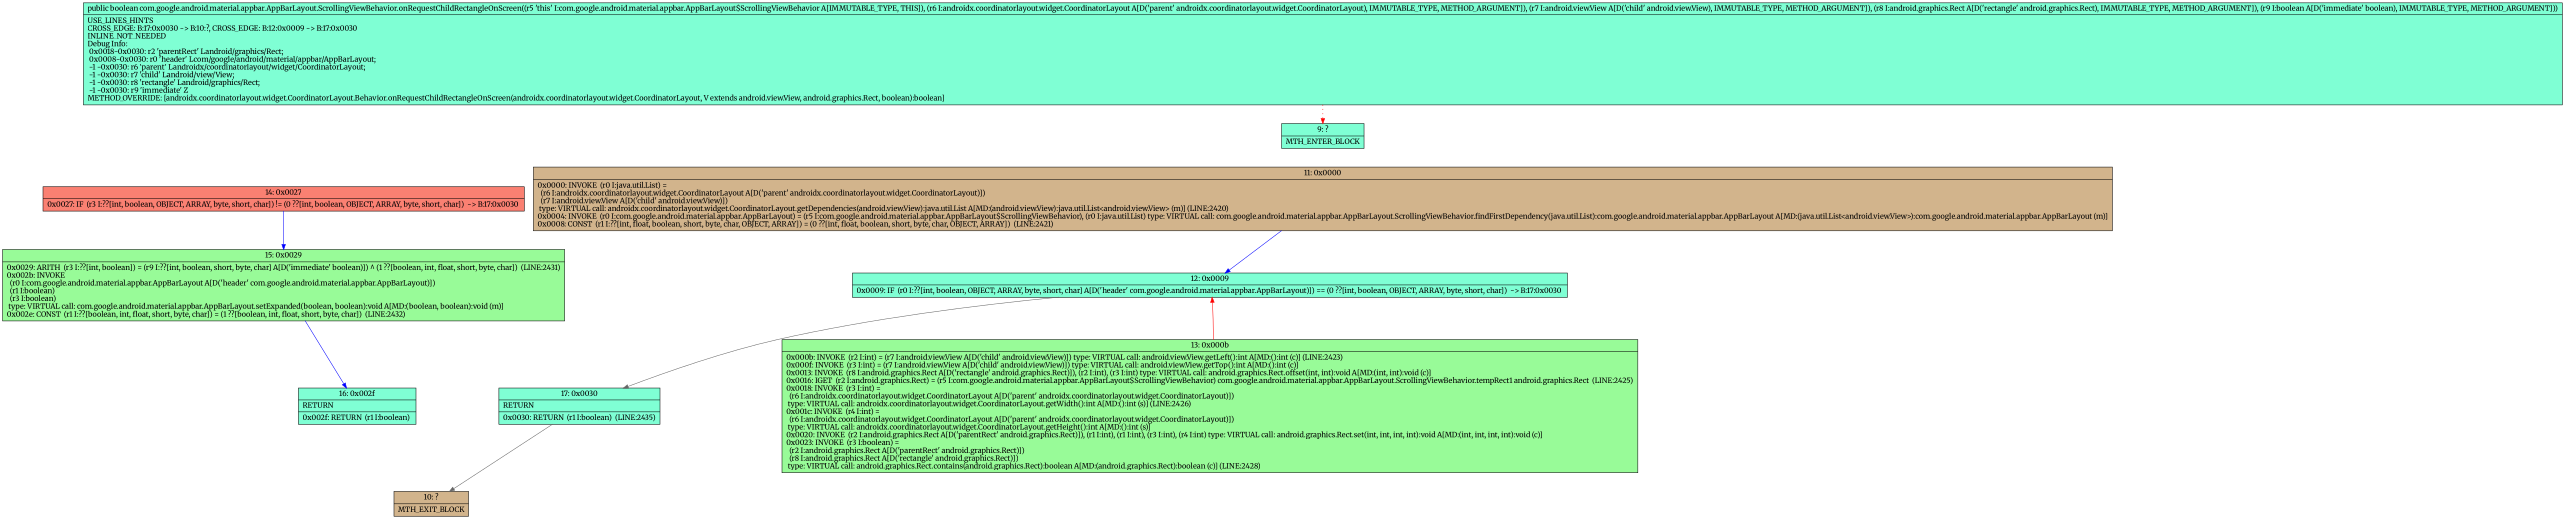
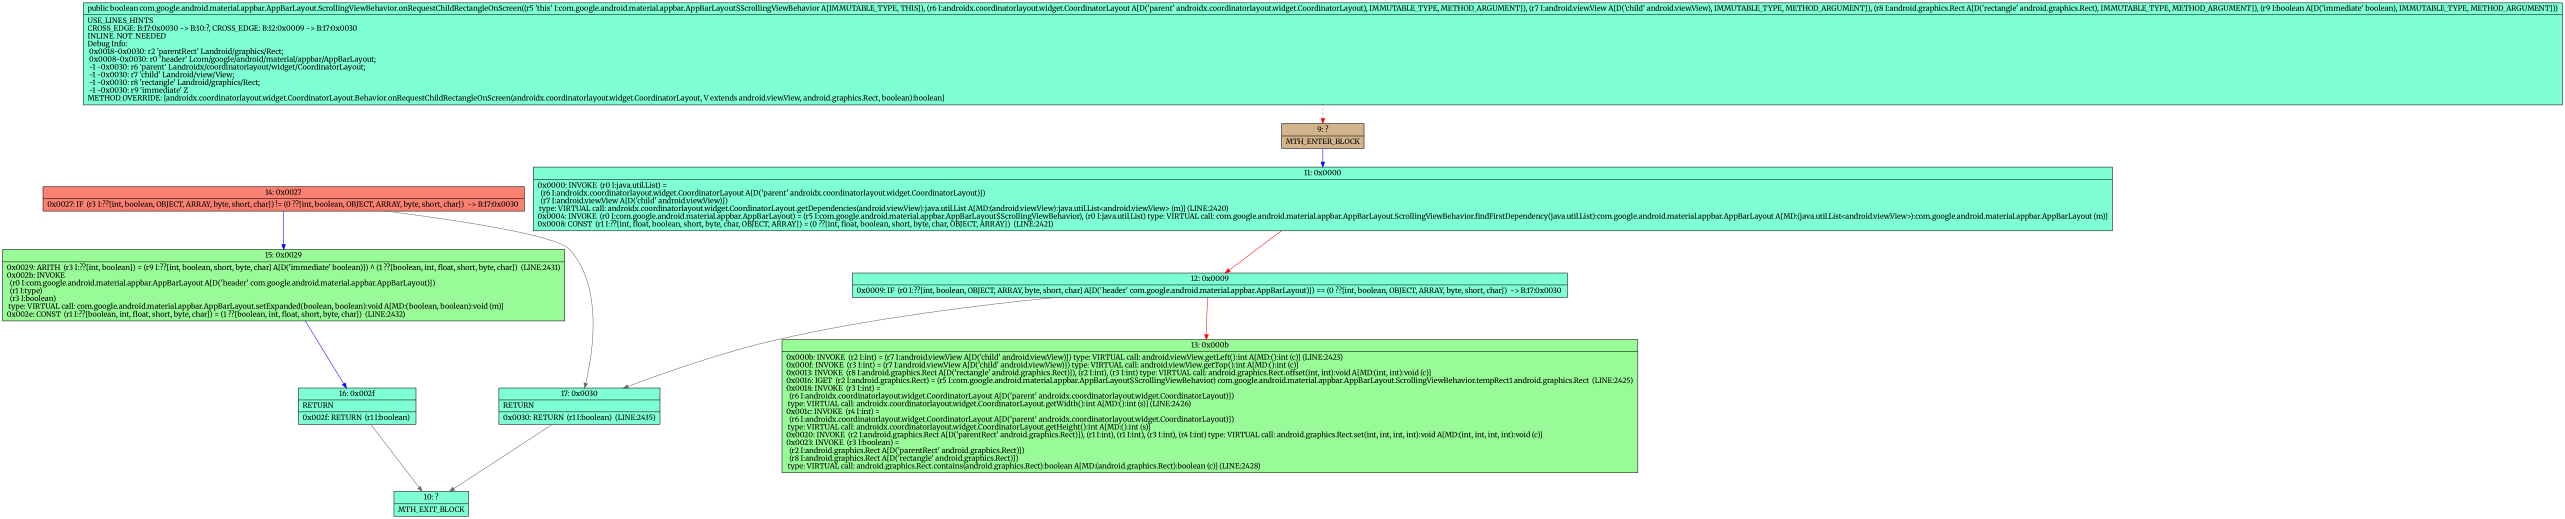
node "9: ?": fillcolor aquamarine -> tan
edge "9: ?" -> "11: 0x0000": added
node "11: 0x0000": fillcolor tan -> aquamarine
edge "14: 0x0027" -> "17: 0x0030": added
edge "11: 0x0000" -> "12: 0x0009": color blue -> red
node "15: 0x0029": text "(r1 I:boolean)" -> "(r1 I:type)"
edge "13: 0x000b" -> "12: 0x0009": reversed
edge "16: 0x002f" -> "10: ?": added
node "10: ?": fillcolor tan -> aquamarine
